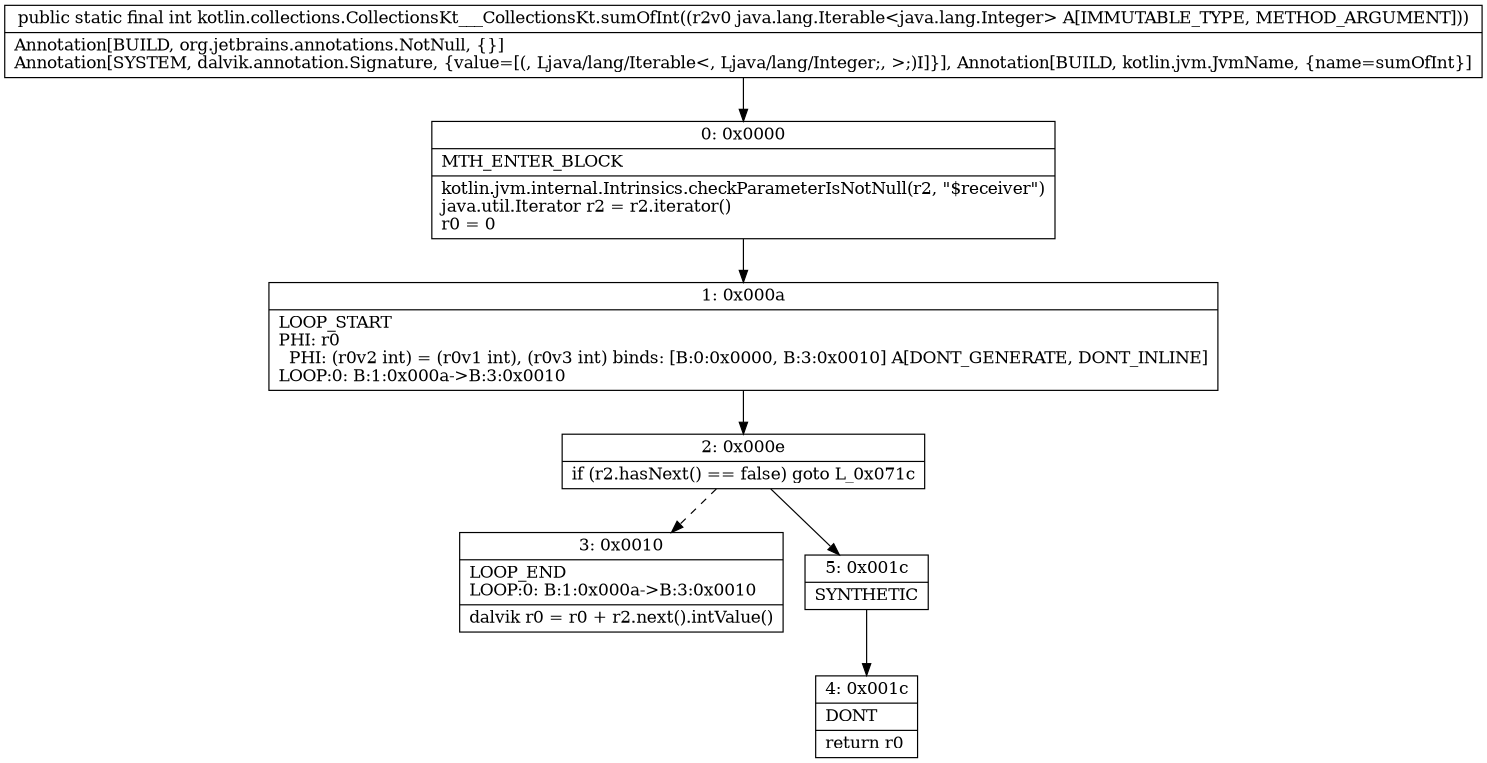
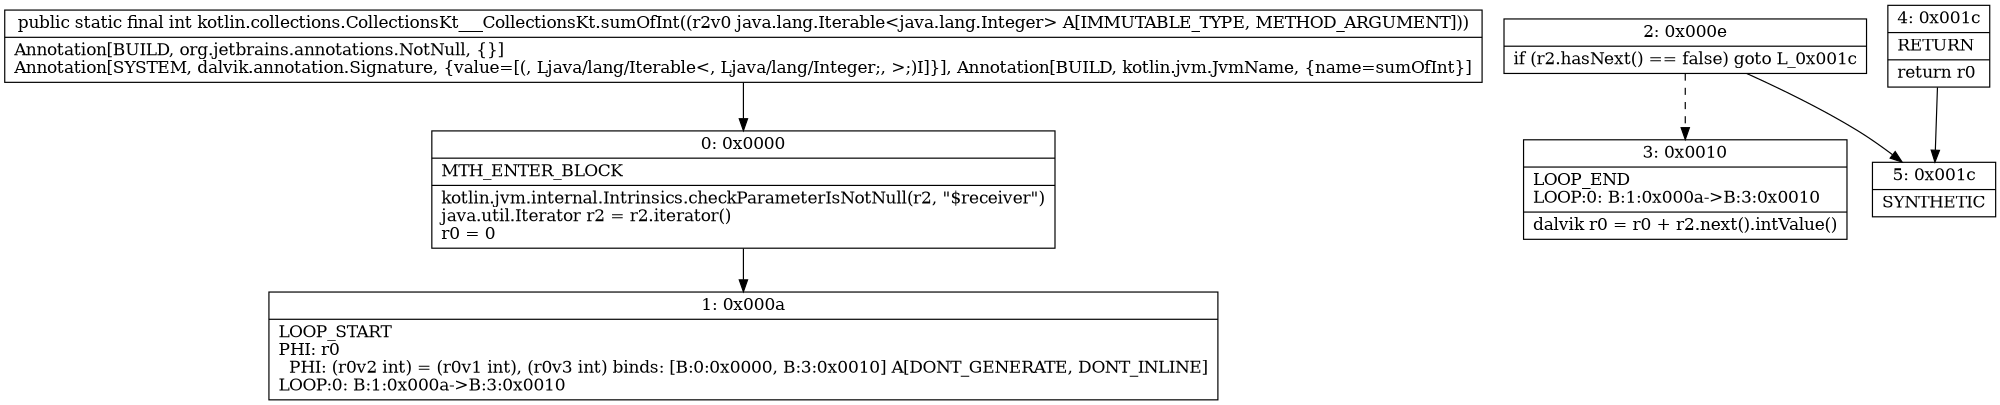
edge "1: 0x000a" -> "2: 0x000e": removed
node "2: 0x000e": text "if (r2.hasNext() == false) goto L_0x071c" -> "if (r2.hasNext() == false) goto L_0x001c"
edge "5: 0x001c" -> "4: 0x001c": reversed
node "4: 0x001c": text "DONT" -> "RETURN"
